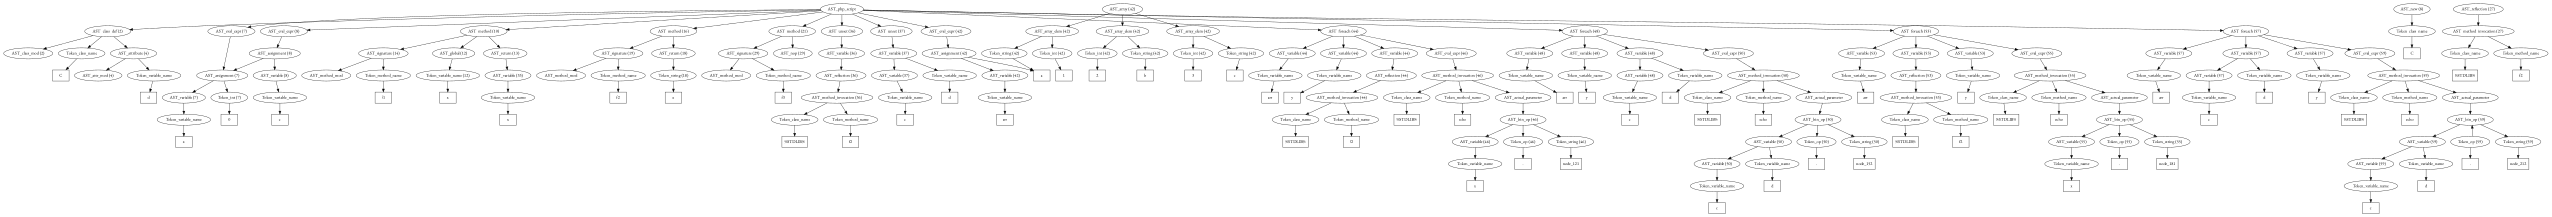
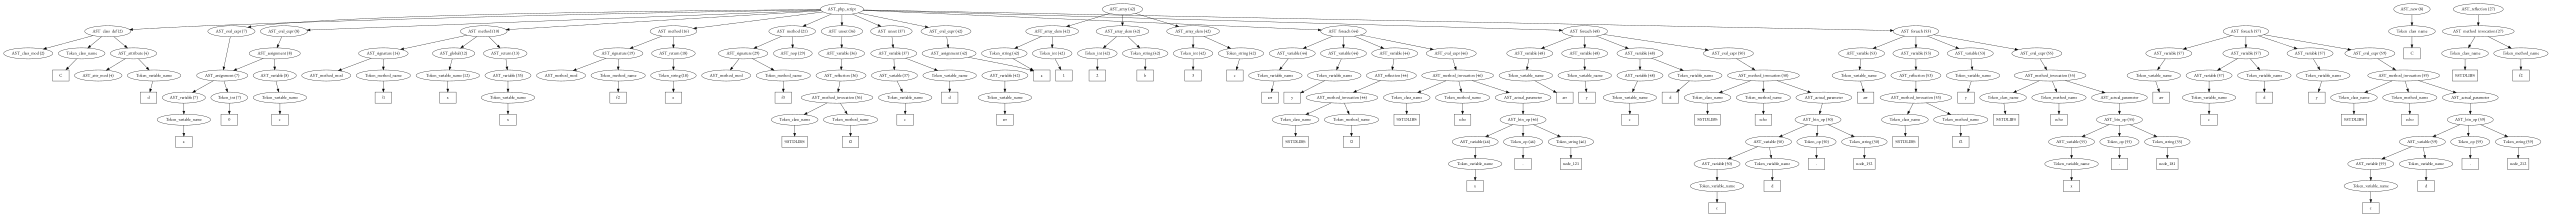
edge "AST_php_script" -> "AST_foreach (57)": removed
edge "AST_assignment (42)" -> "AST_variable (42)": removed
edge "Token_op (59)" -> "AST_bin_op (59)": reversed
